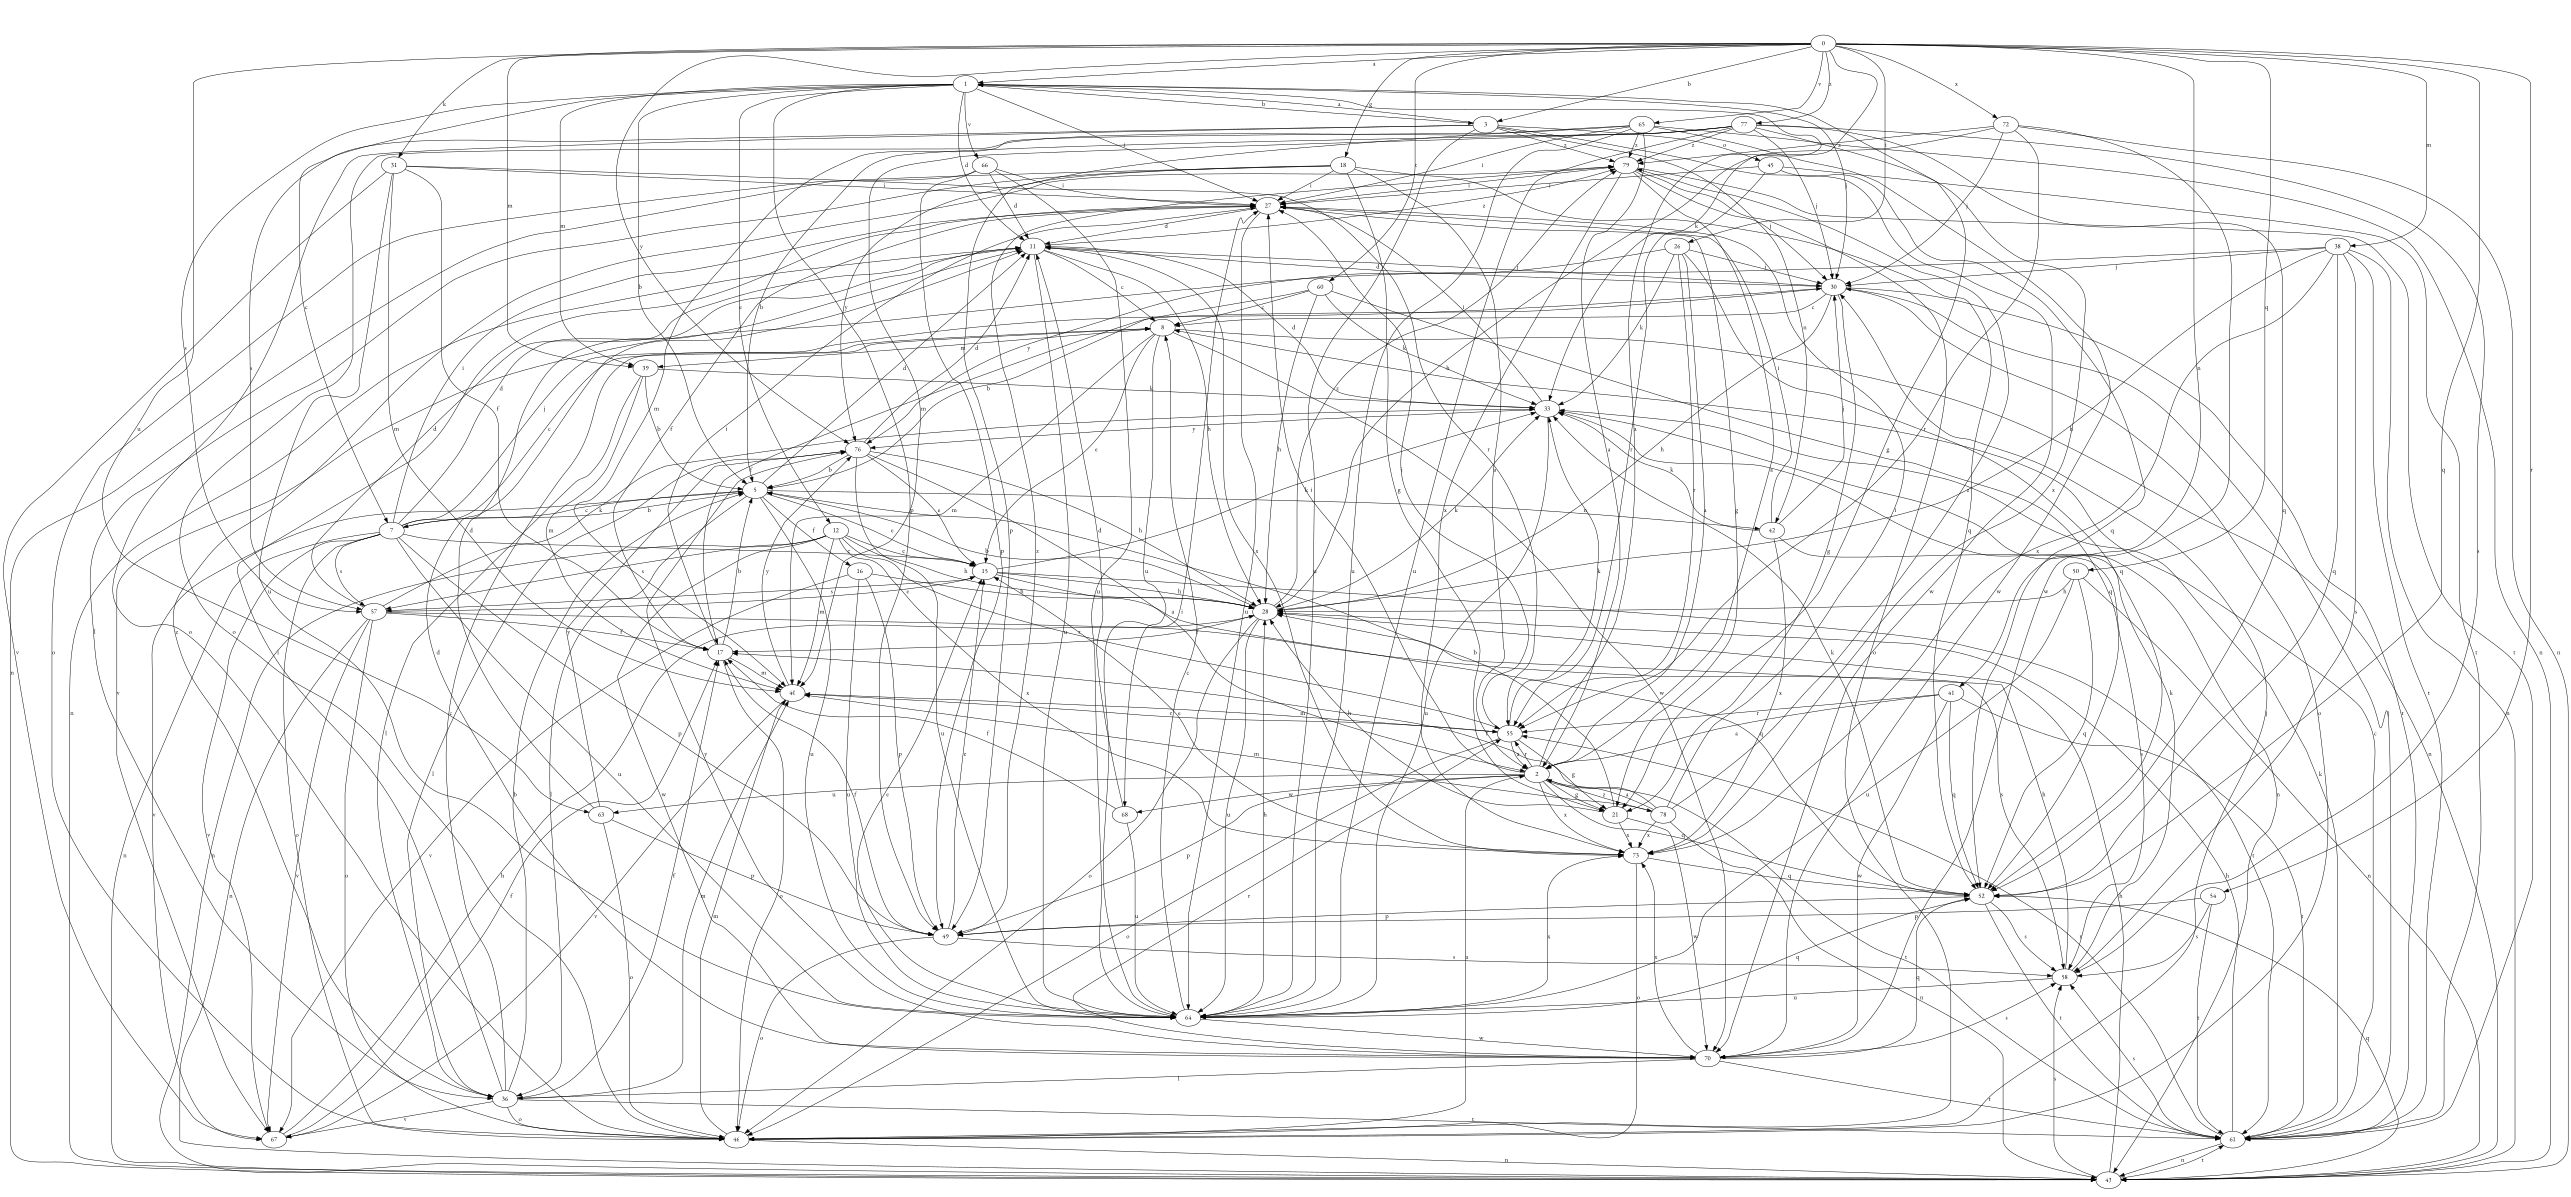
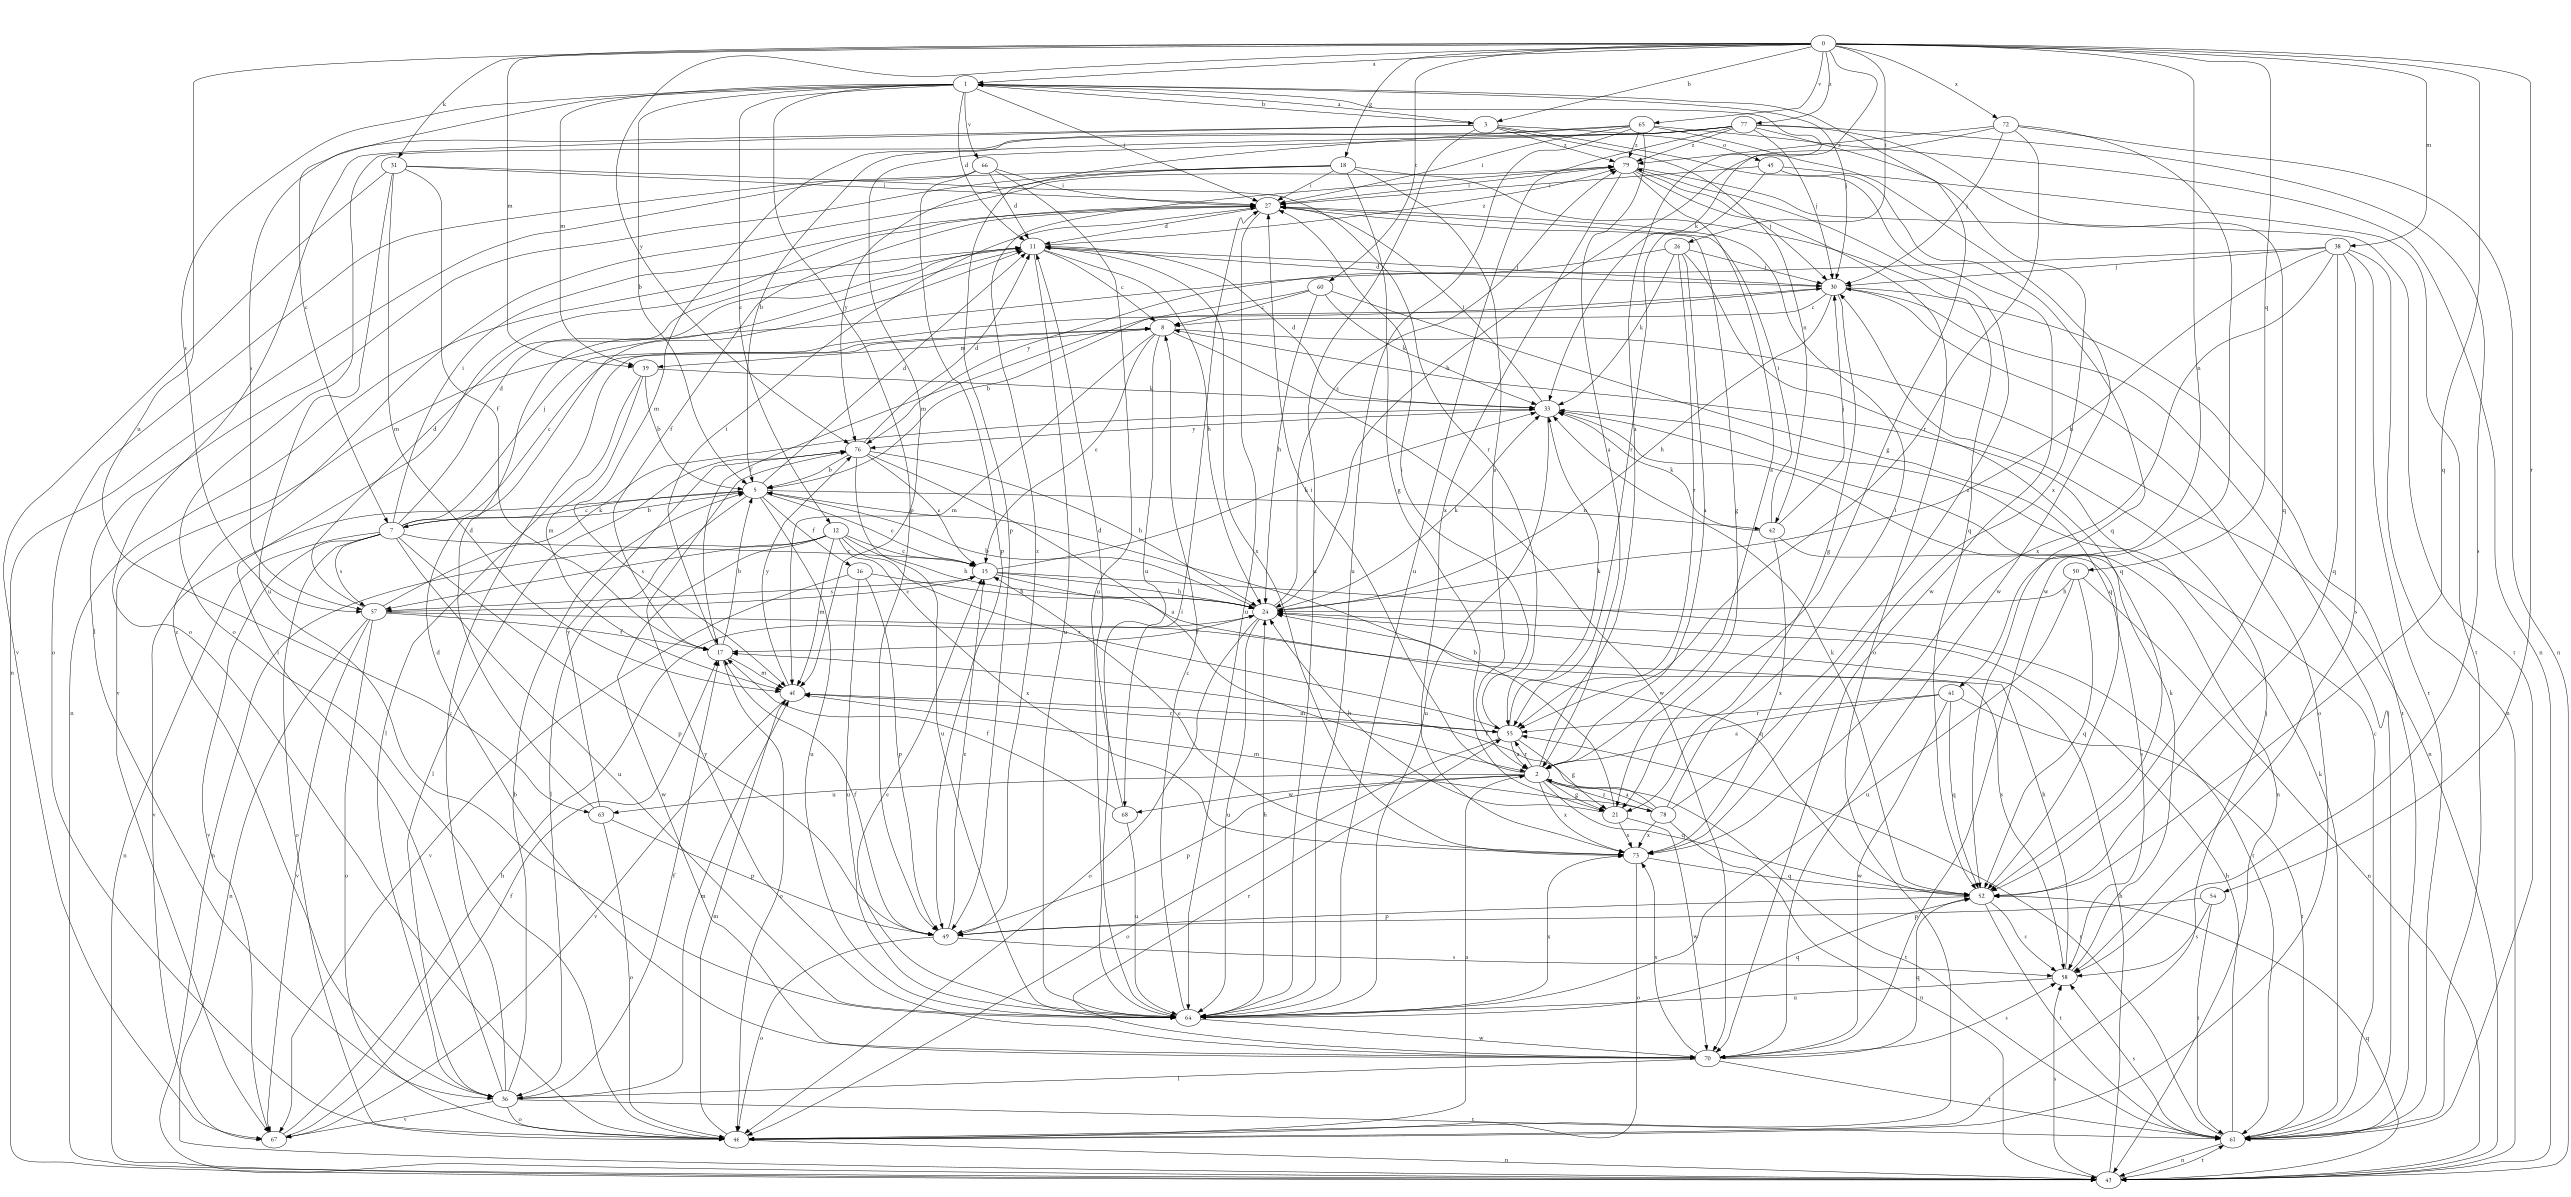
node "28": label "28" -> "24"
